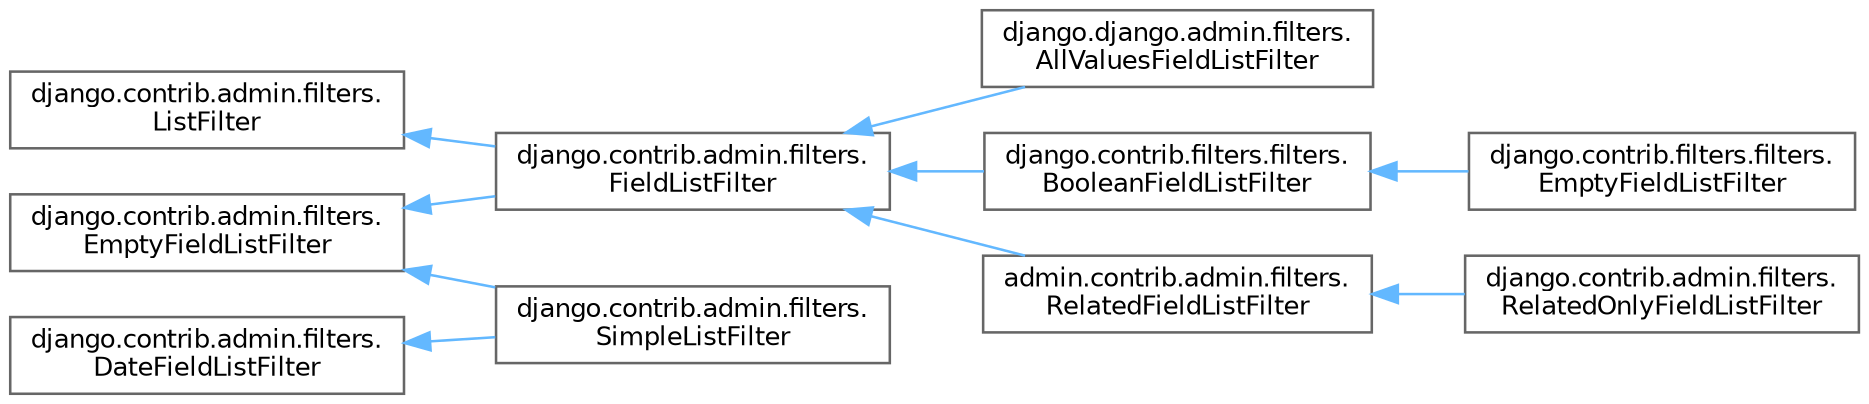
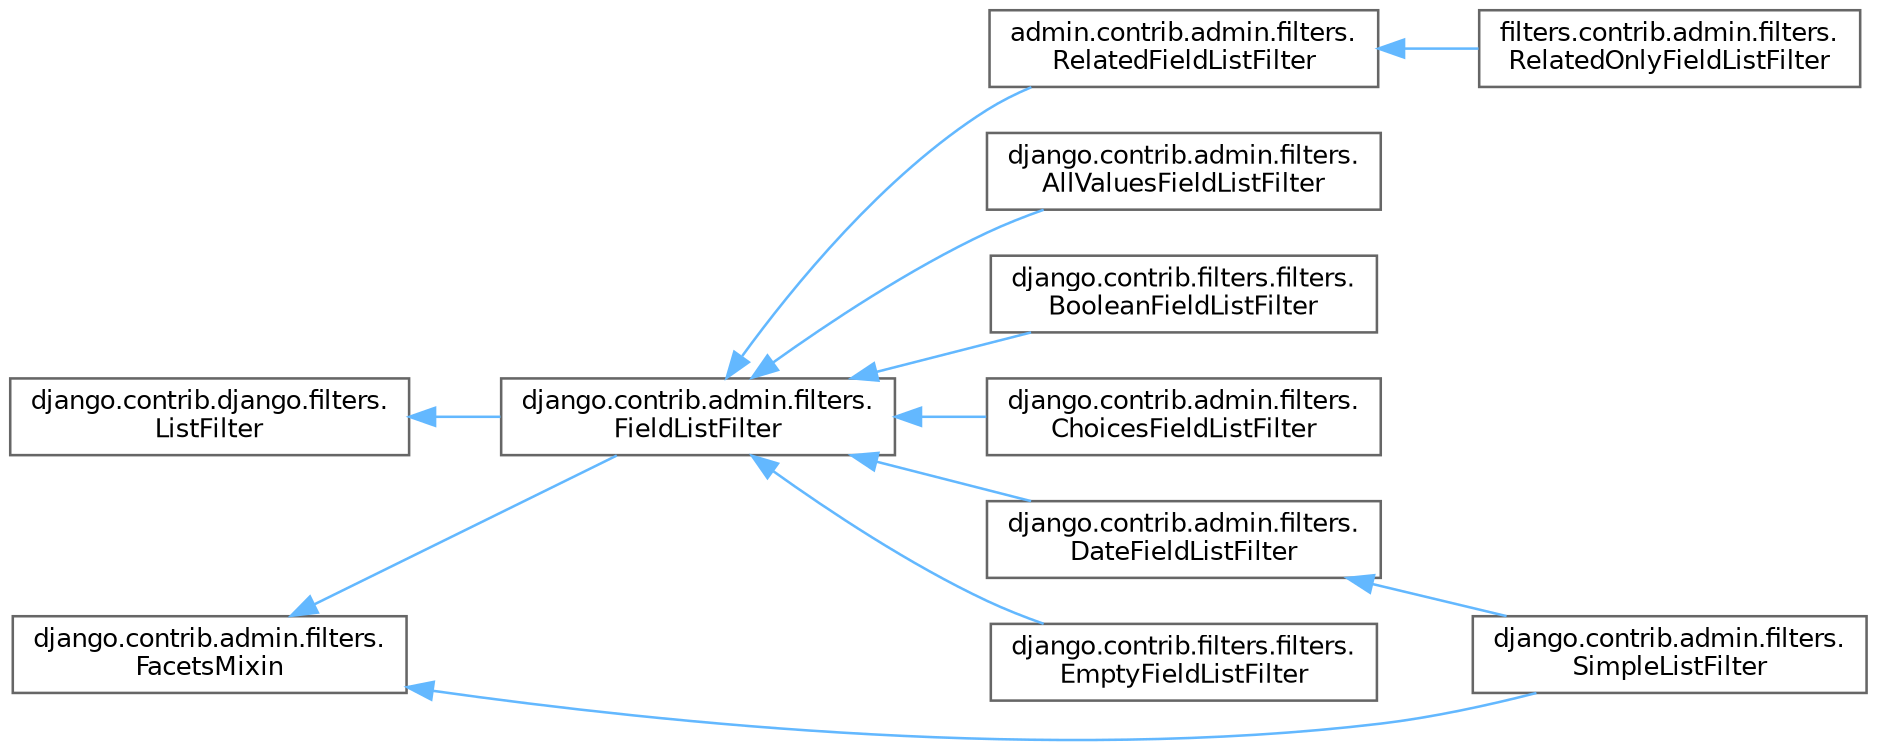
node "django.django.admin.filters. AllValuesFieldListFilter": label "django.django.admin.filters. AllValuesFieldListFilter" -> "django.contrib.admin.filters. AllValuesFieldListFilter"
node "django.contrib.admin.filters. ListFilter": label "django.contrib.admin.filters. ListFilter" -> "django.contrib.django.filters. ListFilter"
edge "django.contrib.filters.filters. EmptyFieldListFilter" -> "django.contrib.filters.filters. BooleanFieldListFilter": now "django.contrib.filters.filters. EmptyFieldListFilter" -> "django.contrib.admin.filters. FieldListFilter"
node "django.contrib.admin.filters. EmptyFieldListFilter": label "django.contrib.admin.filters. EmptyFieldListFilter" -> "django.contrib.admin.filters. FacetsMixin"
node "django.contrib.admin.filters. RelatedOnlyFieldListFilter": label "django.contrib.admin.filters. RelatedOnlyFieldListFilter" -> "filters.contrib.admin.filters. RelatedOnlyFieldListFilter"
node "django.contrib.admin.filters. ChoicesFieldListFilter": added
edge "django.contrib.admin.filters. DateFieldListFilter" -> "django.contrib.admin.filters. FieldListFilter": added
